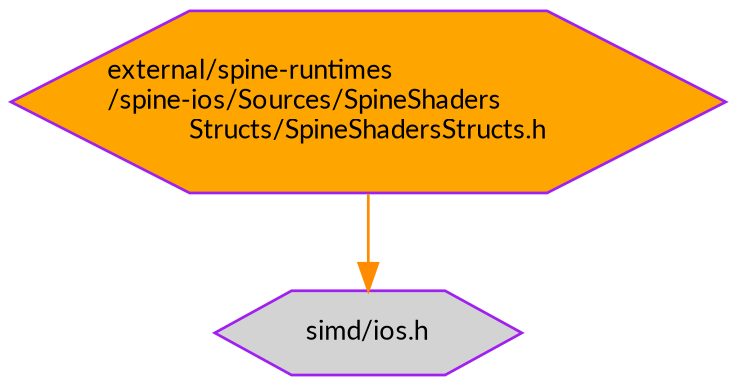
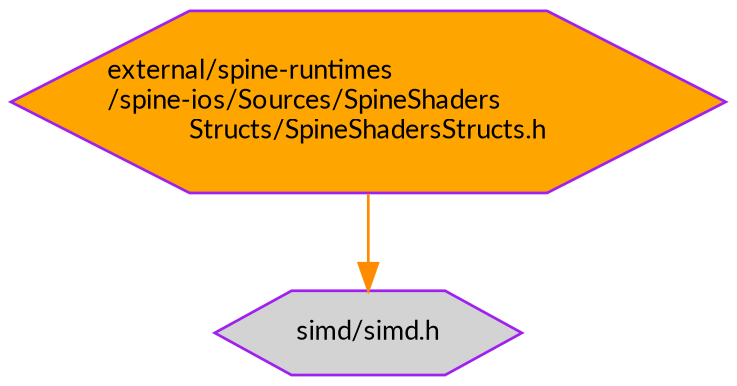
node "simd/ios.h": label "simd/ios.h" -> "simd/simd.h"
